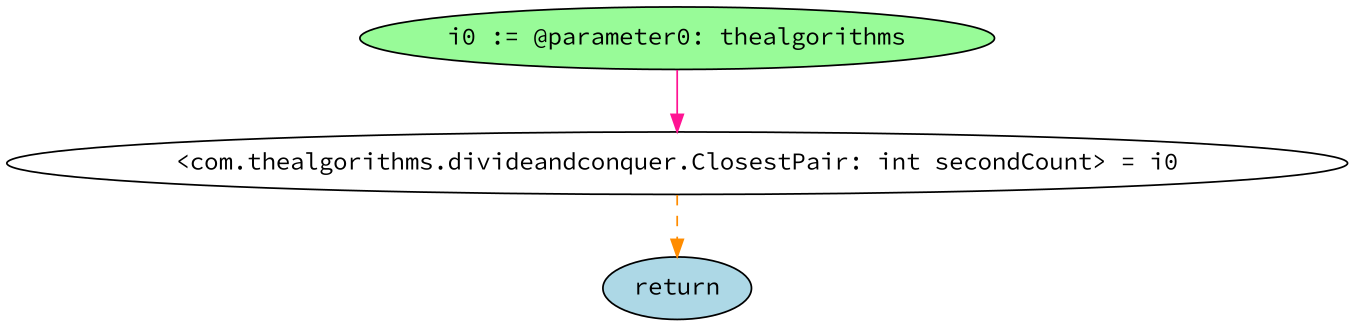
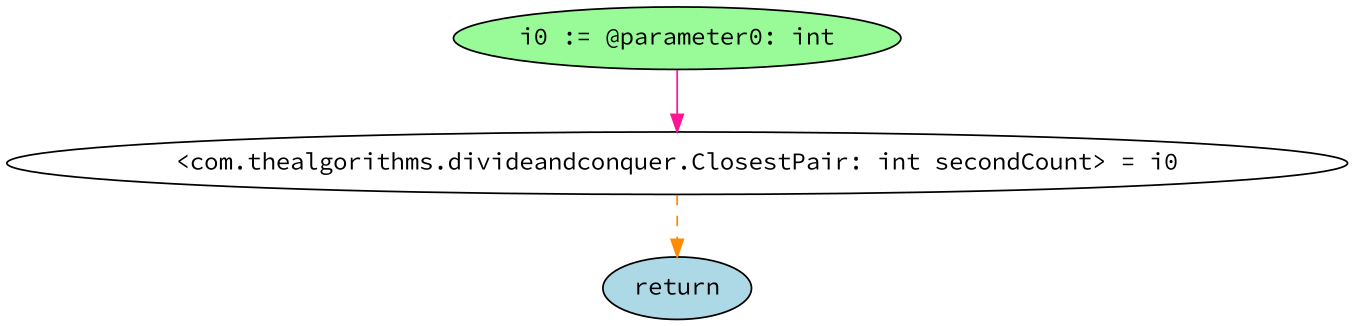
node "i0 := @parameter0: thealgorithms": label "i0 := @parameter0: thealgorithms" -> "i0 := @parameter0: int"
